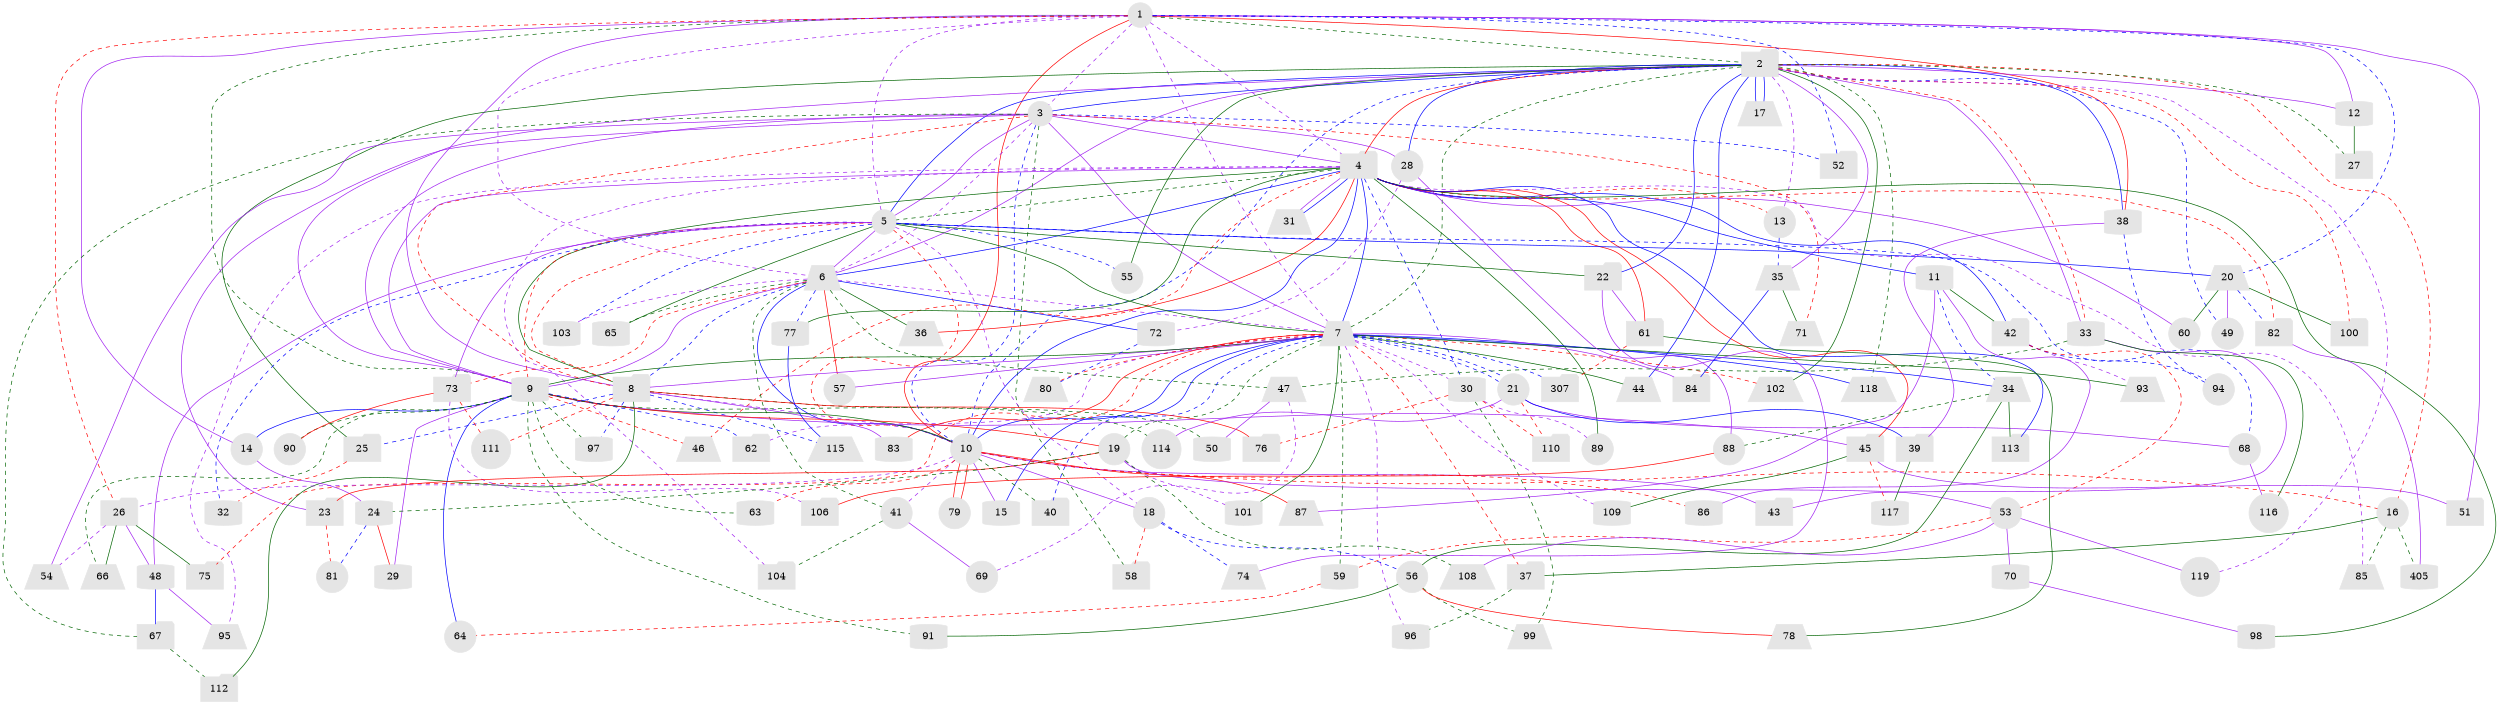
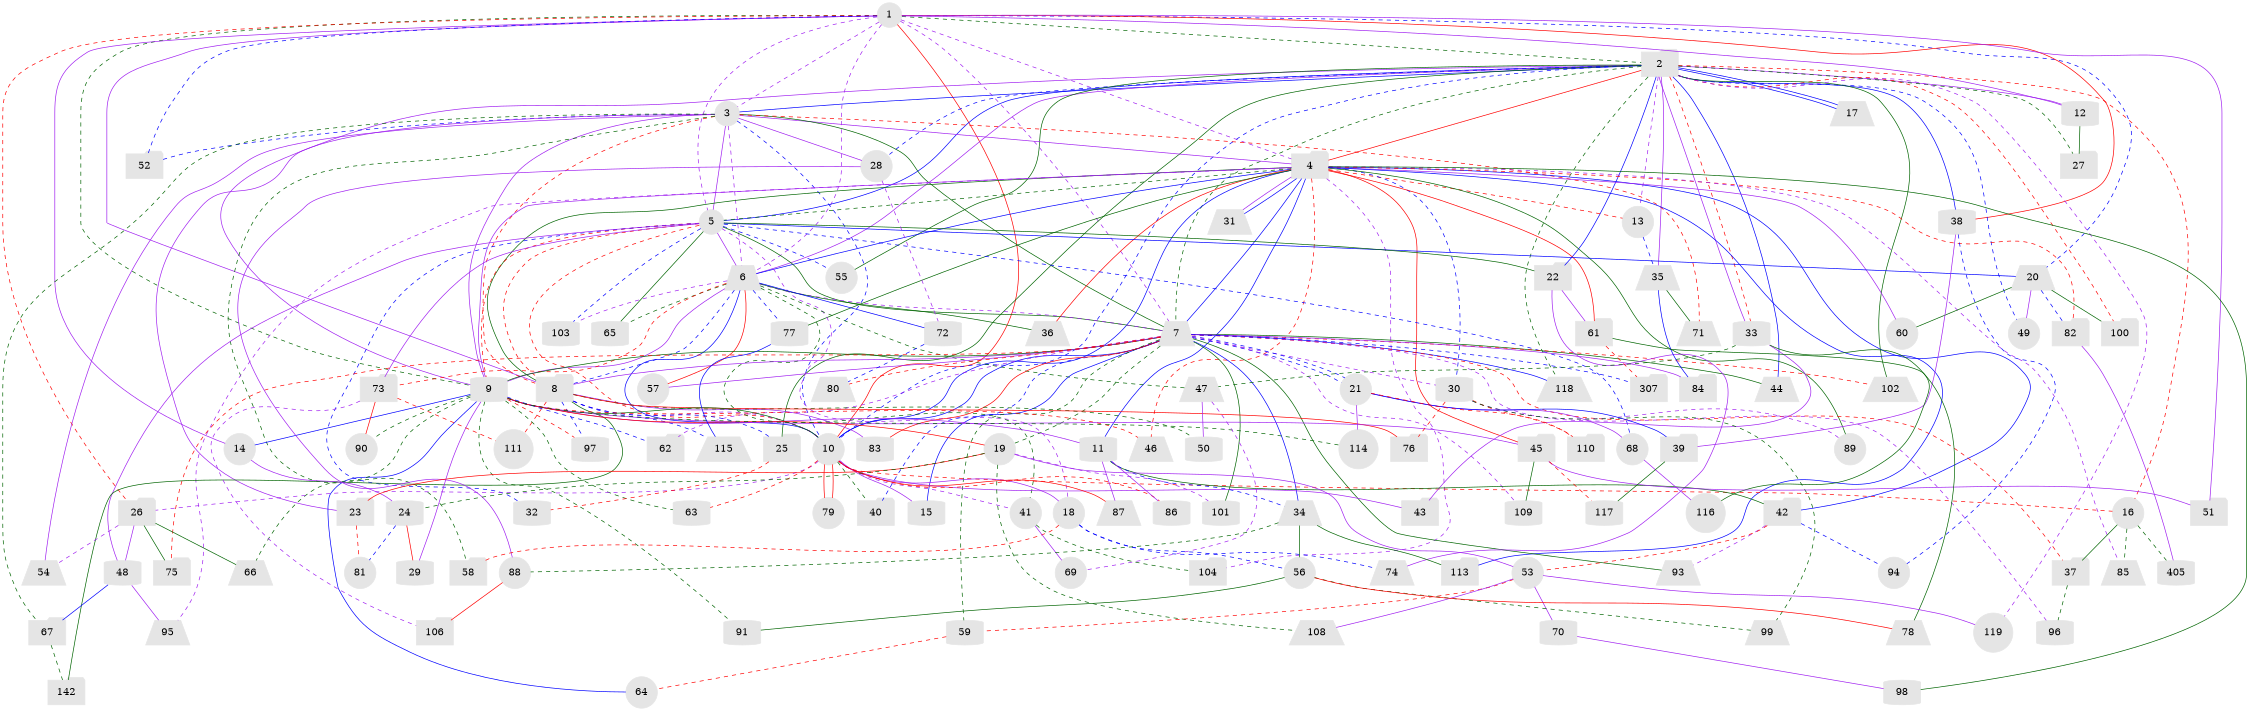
edge "2" -- "28": style solid -> dashed
edge "3" -- "7": color purple -> darkgreen
edge "9" -- "97": color darkgreen -> red
edge "9" -- "11": added
node "112": label "112" -> "142"
